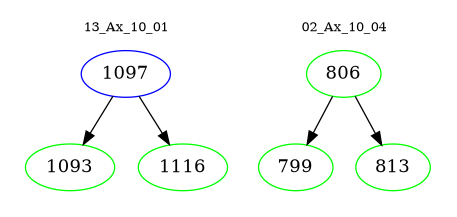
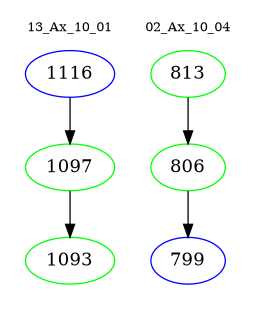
node "1097": color blue -> green
edge "1097" -> "1116": reversed
edge "806" -> "813": reversed
node "1116": color green -> blue
node "799": color green -> blue
